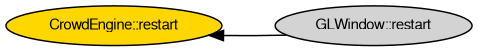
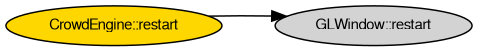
edge "GLWindow::restart" -> "CrowdEngine::restart": reversed
